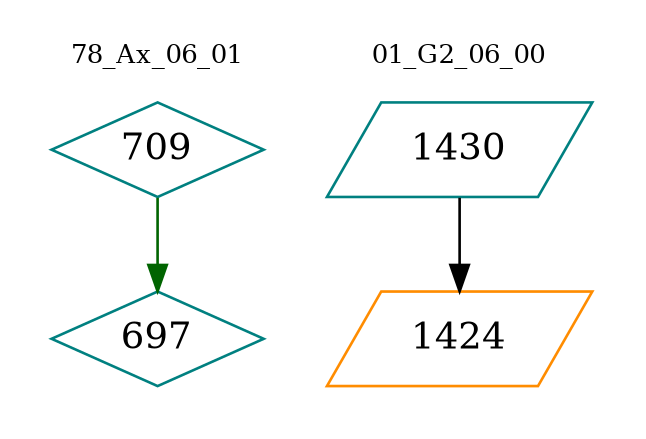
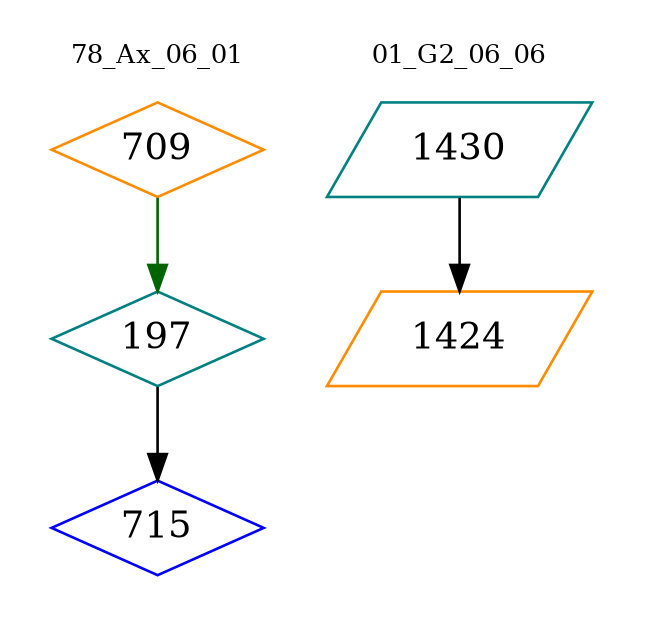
cluster "01_G2_06_00": label "01_G2_06_00" -> "01_G2_06_06"
node "709": color teal -> darkorange
node "697": label "697" -> "197"
node "715": added
